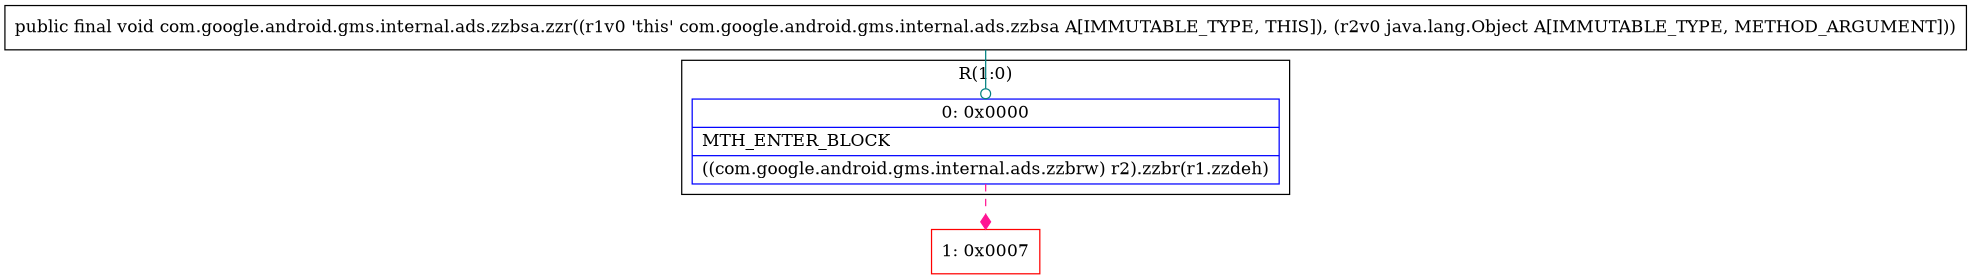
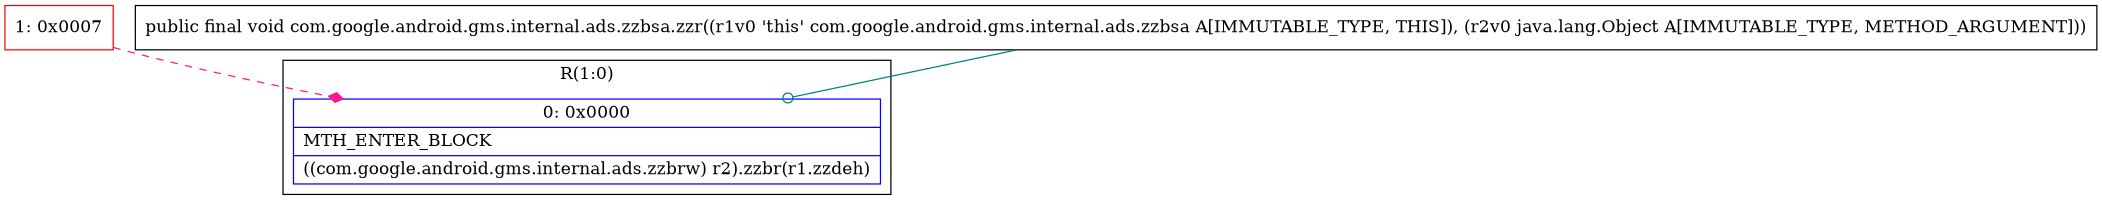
edge "0: 0x0000" -> "1: 0x0007": reversed
